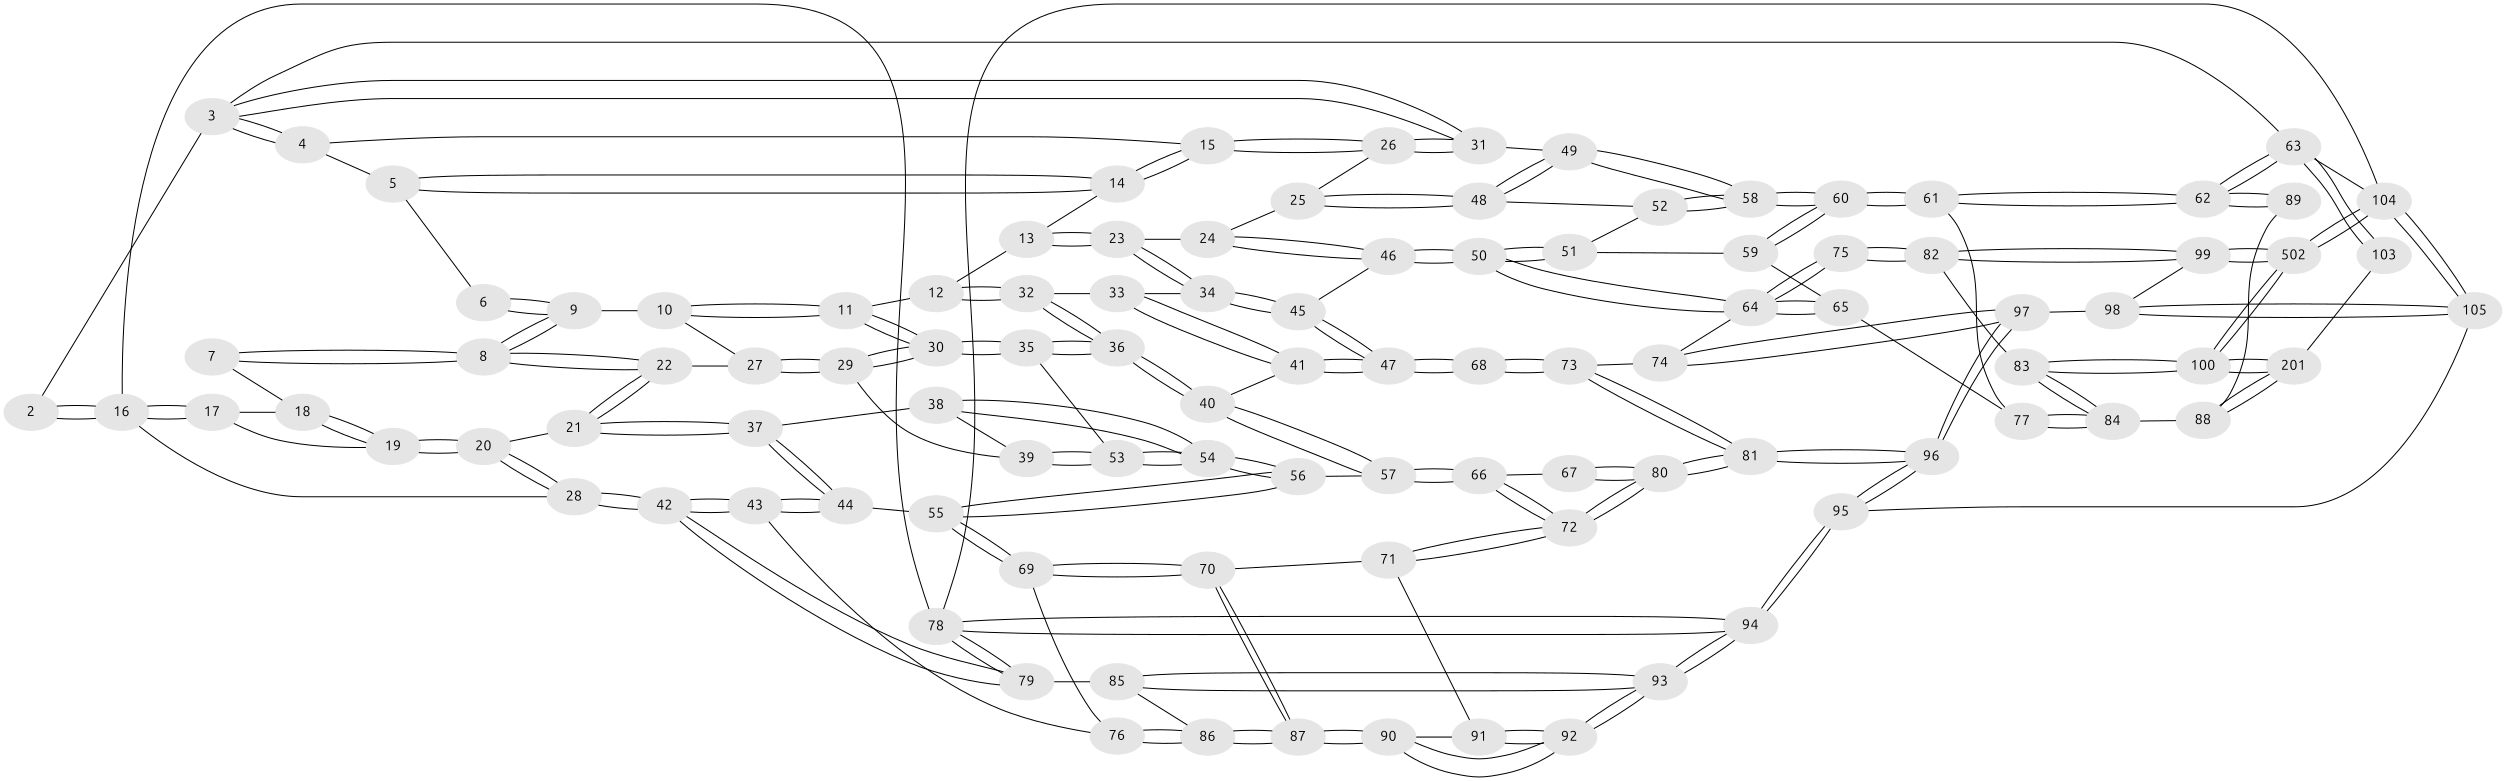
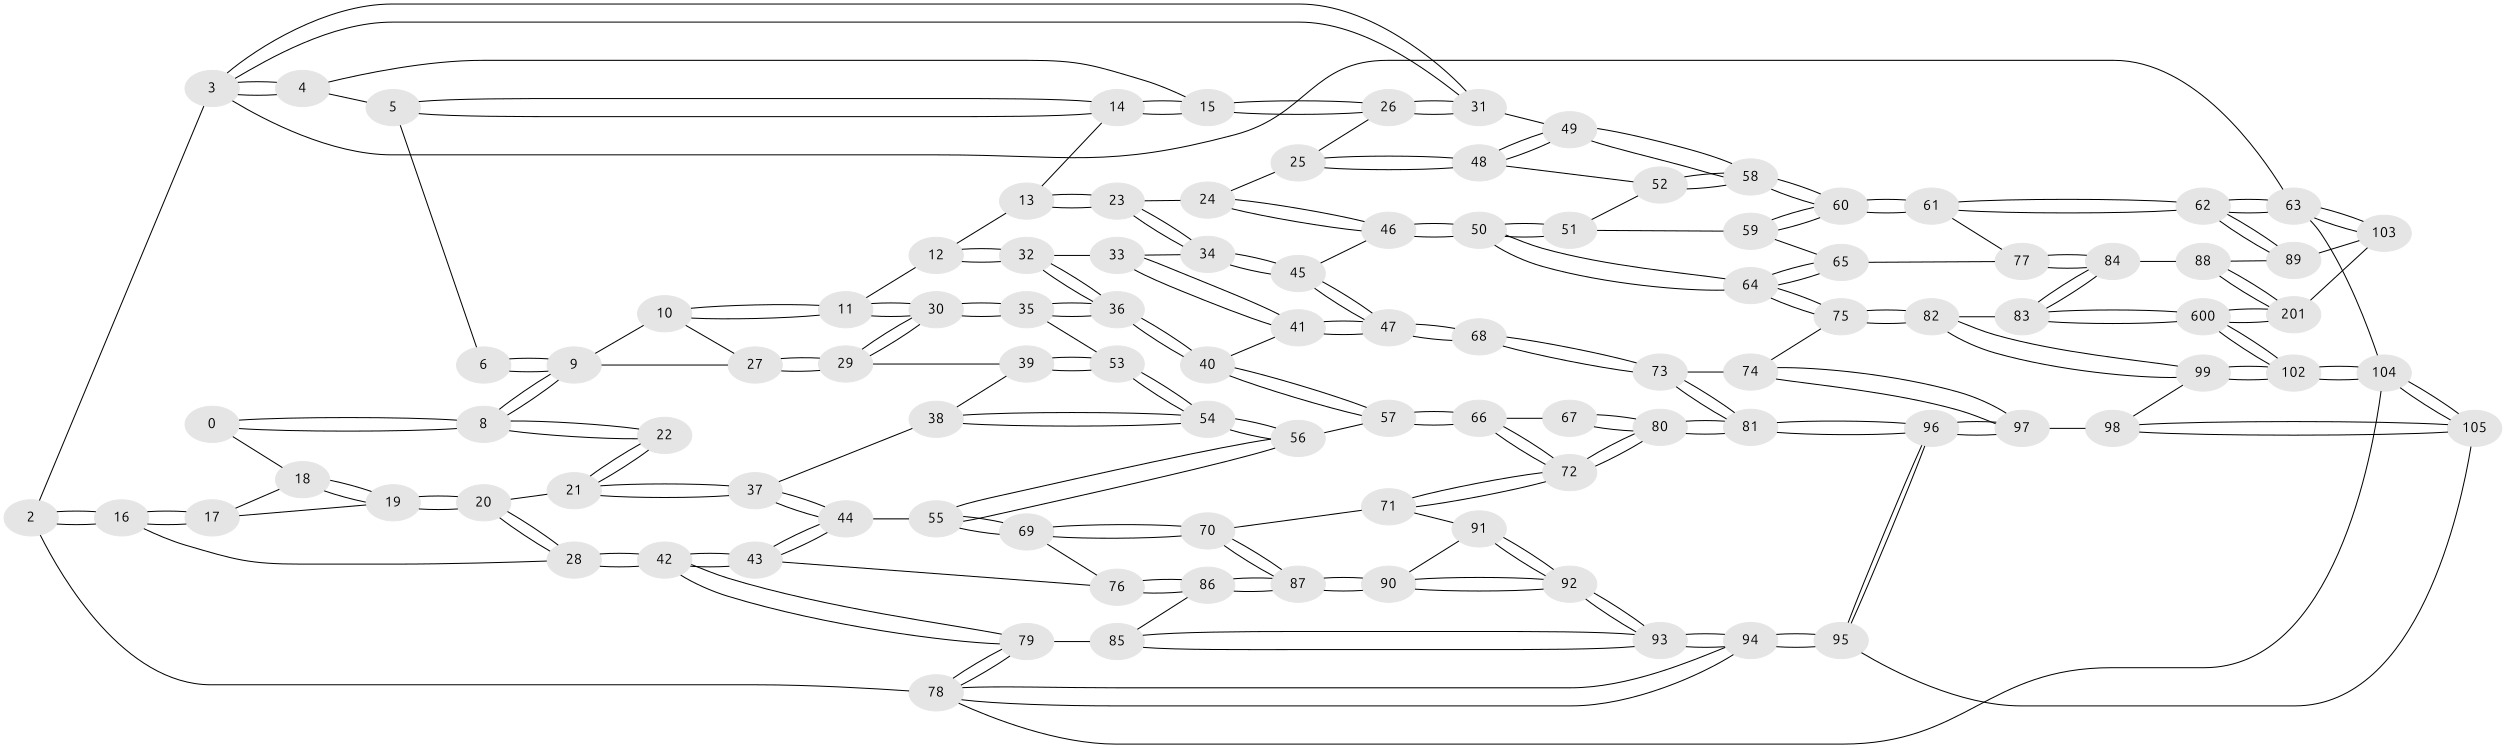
edge "16" -- "78": now "2" -- "78"
edge "103" -- "89": added
node "502": label "502" -> "102"
edge "64" -- "74": now "75" -- "74"
node "7": label "7" -> "0"
edge "22" -- "27": now "9" -- "27"
node "100": label "100" -> "600"
